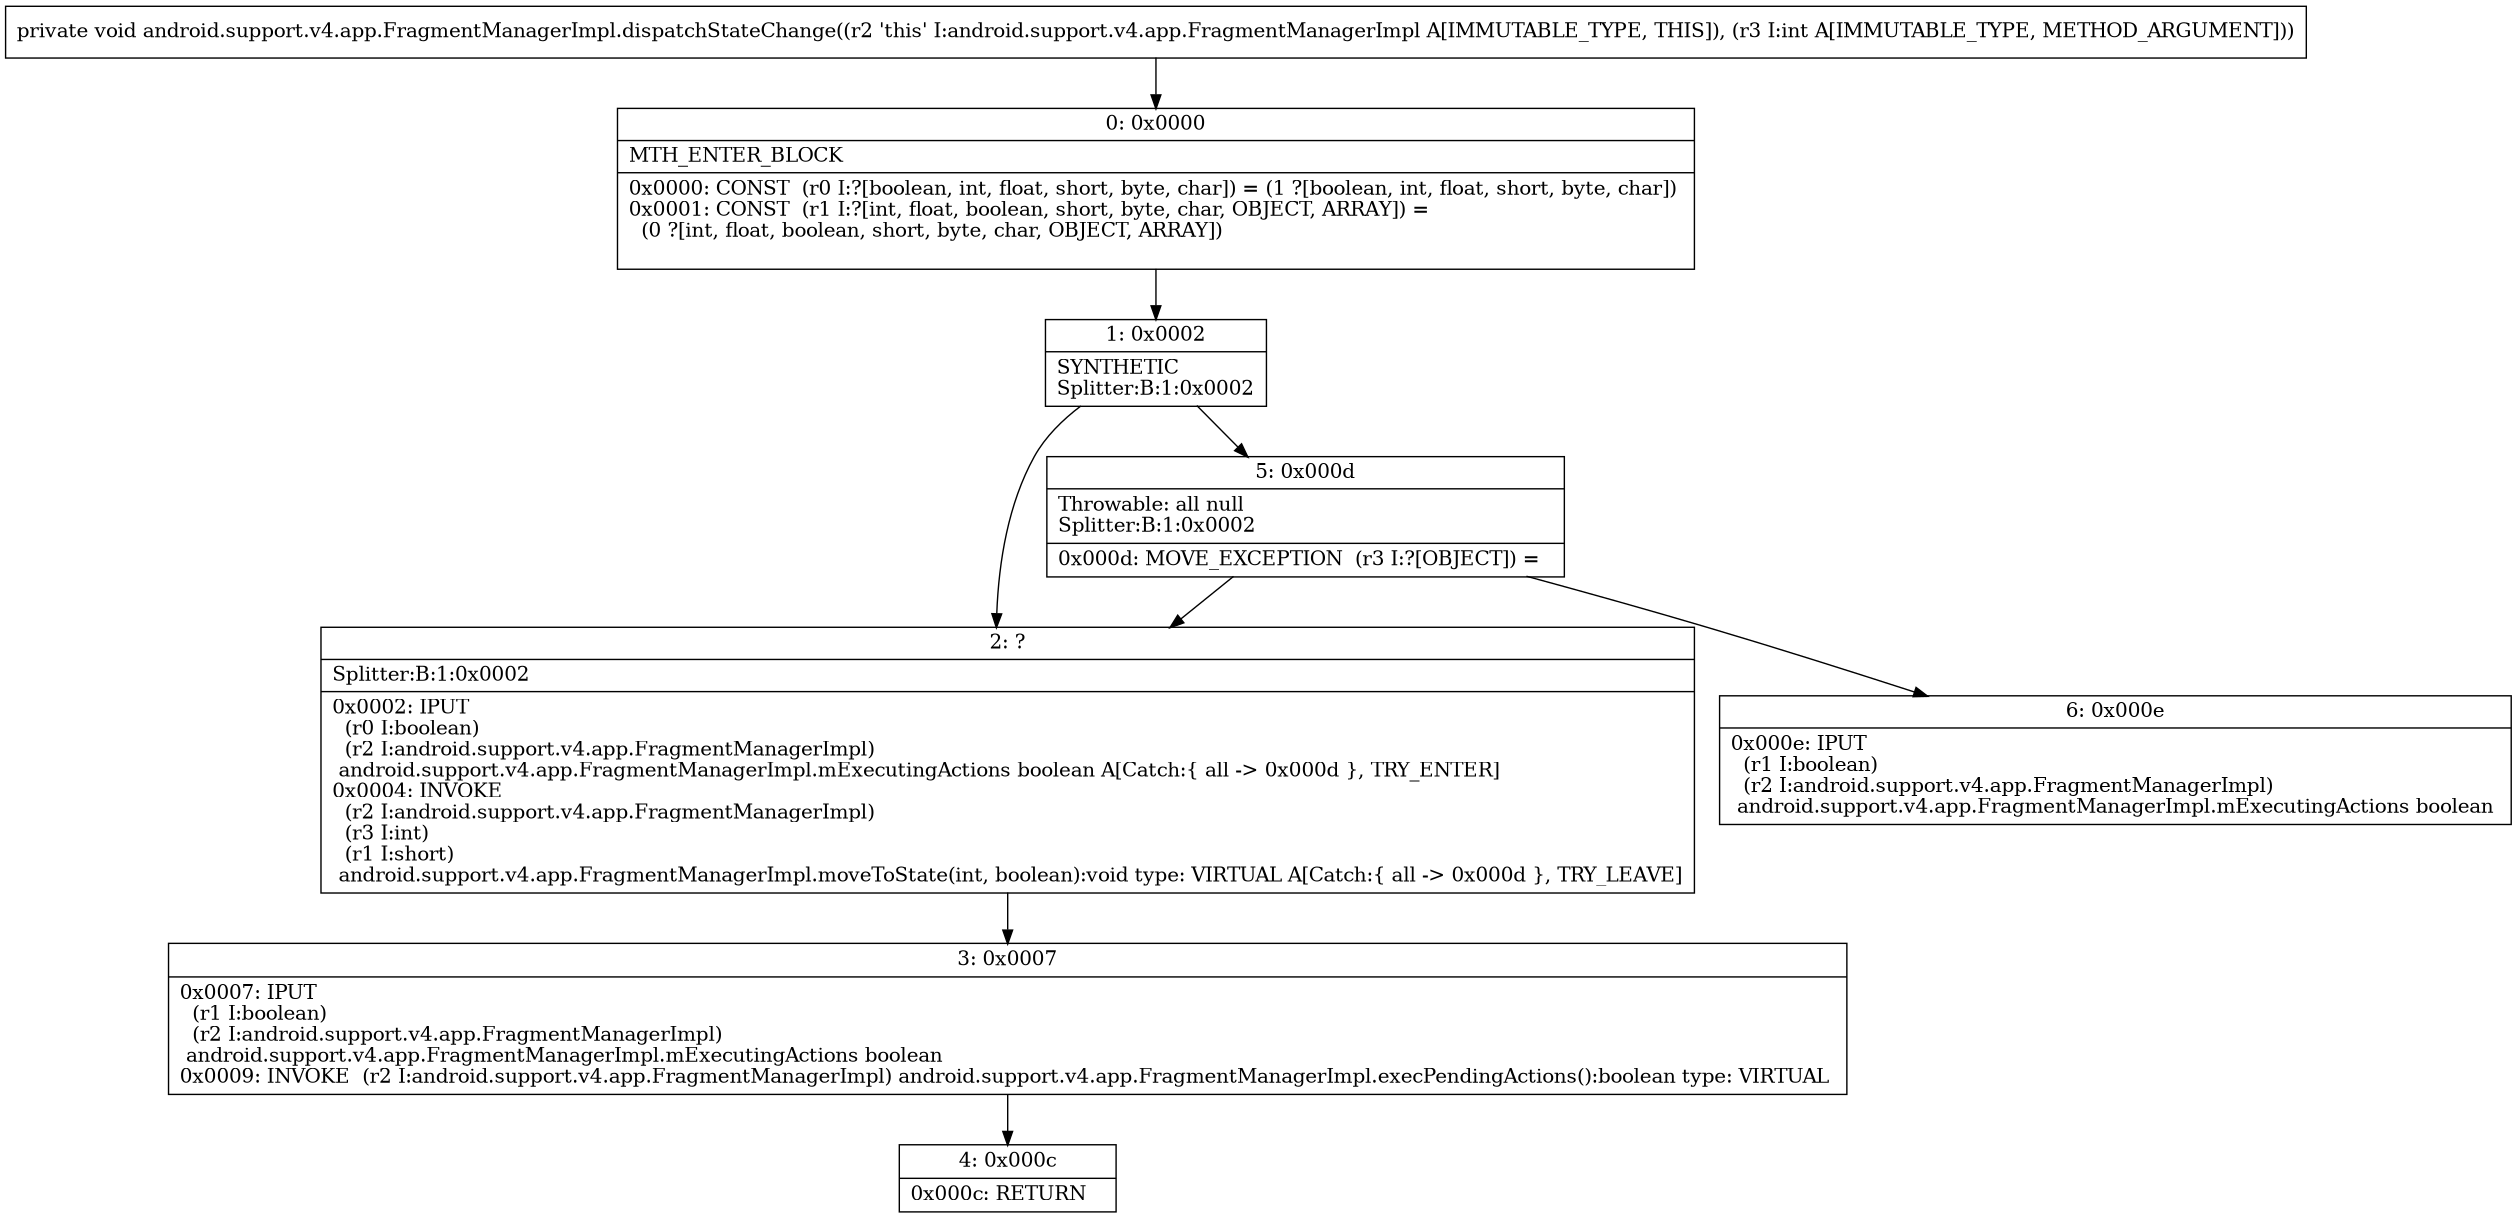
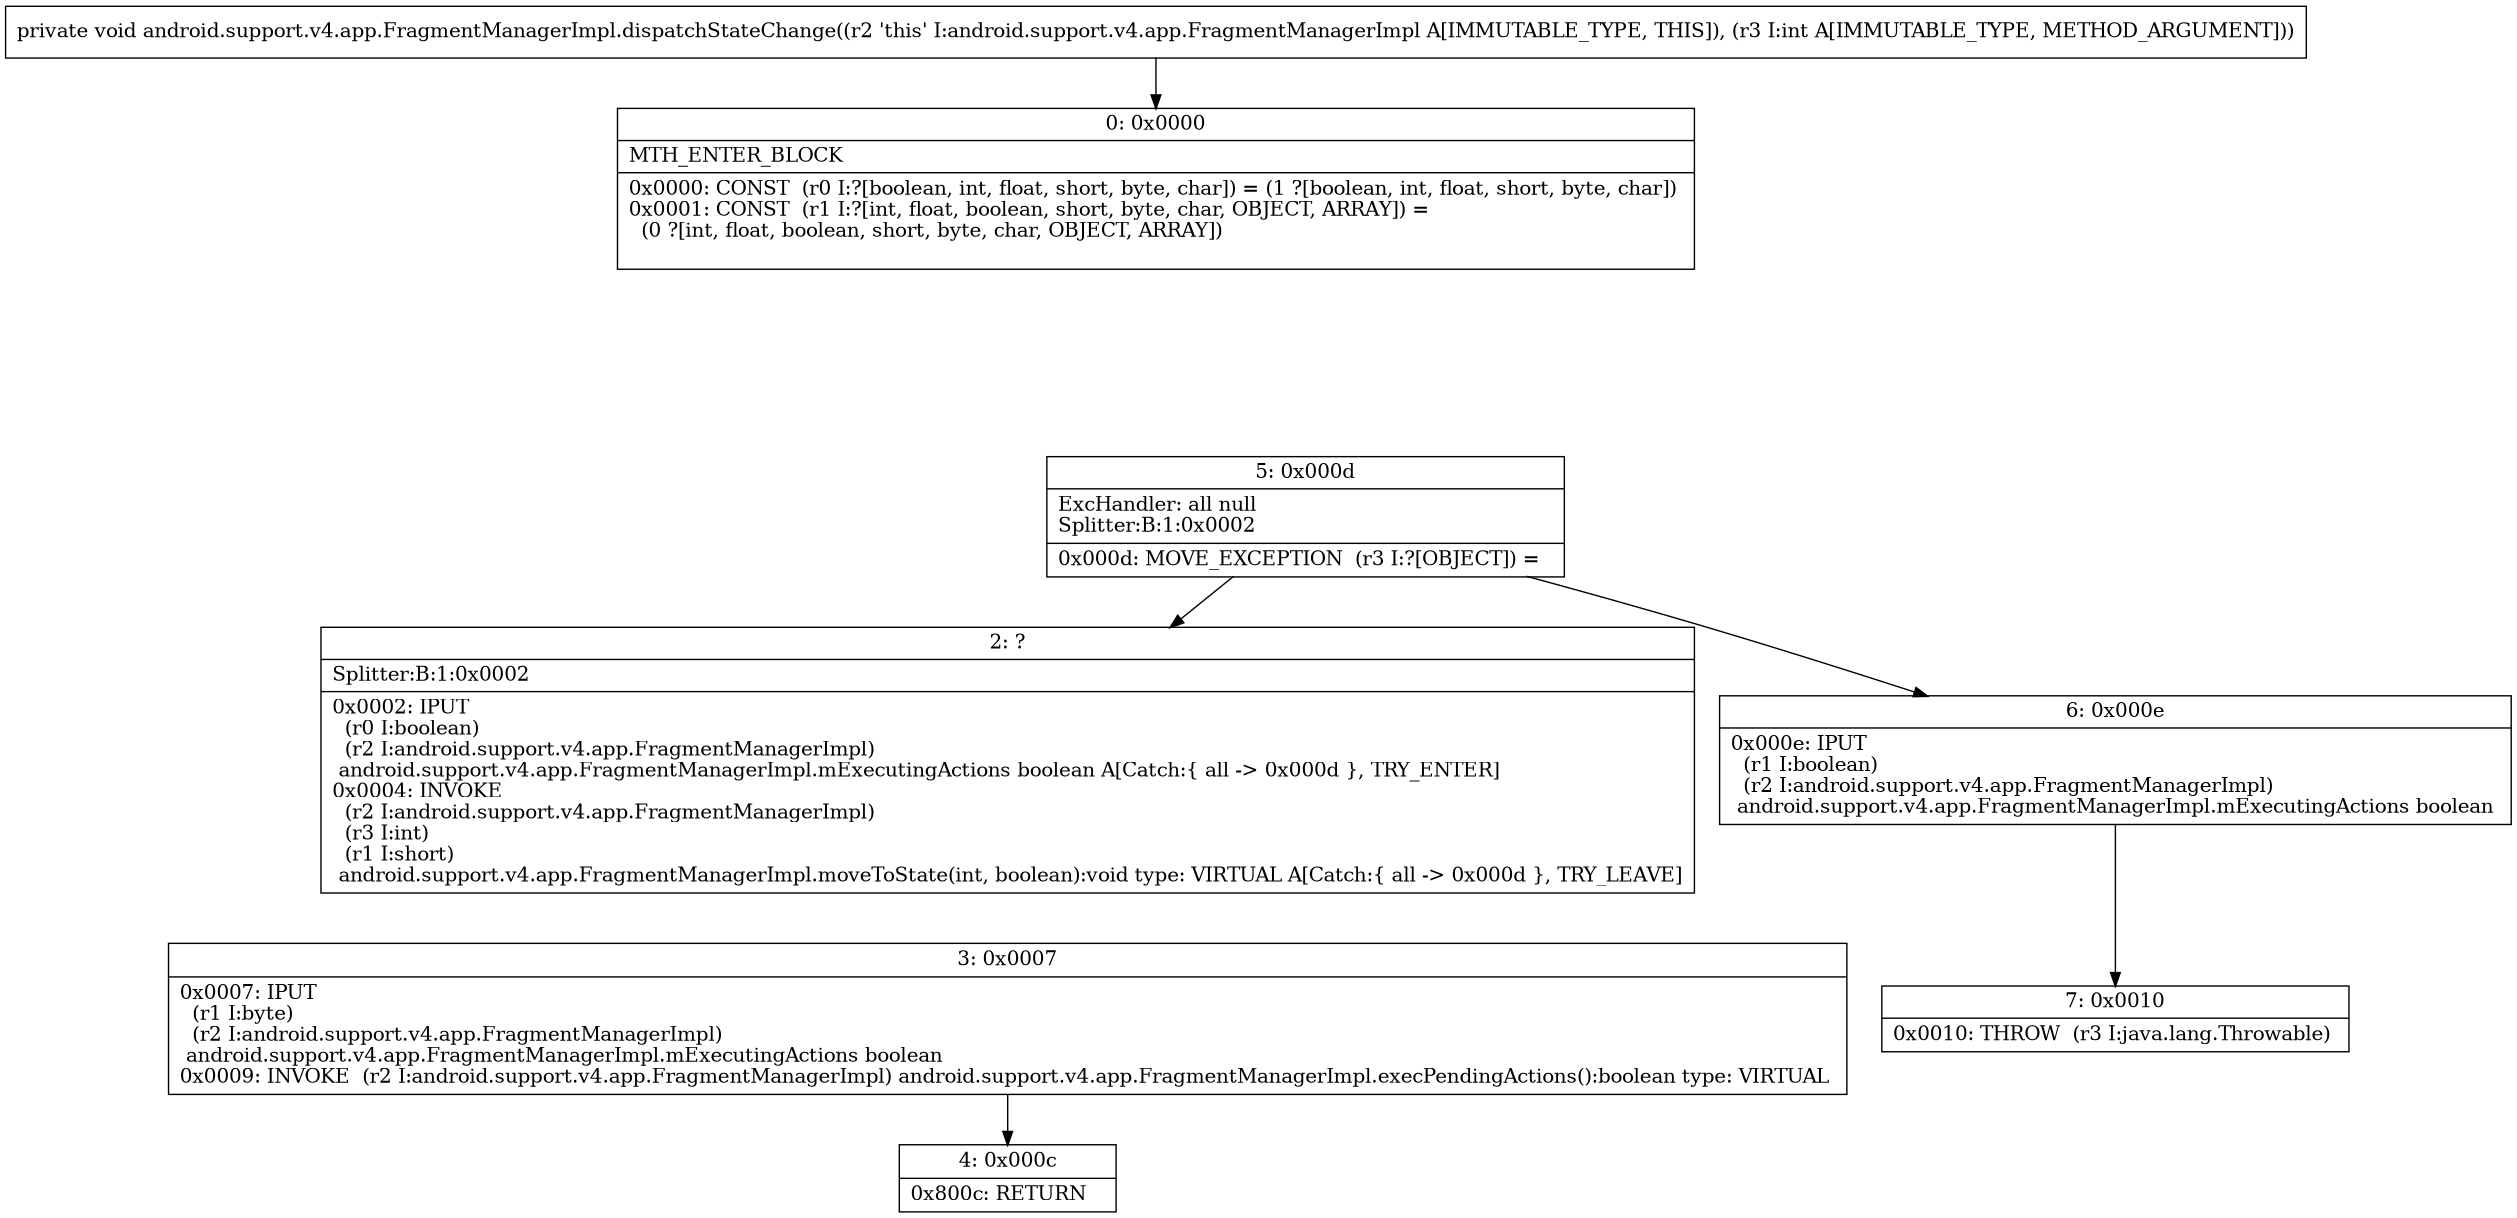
node "1: 0x0002": removed
node "5: 0x000d": text "Throwable: all null" -> "ExcHandler: all null"
edge "2: ?" -> "3: 0x0007": removed
node "3: 0x0007": text "(r1 I:boolean)" -> "(r1 I:byte)"
node "7: 0x0010": added
node "4: 0x000c": text "0x000c: RETURN" -> "0x800c: RETURN"
